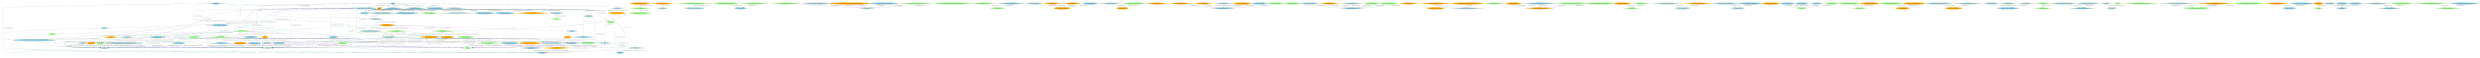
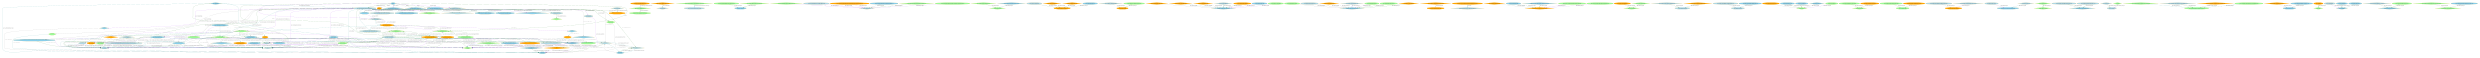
node "rswo:hasPropertyResistance": fillcolor palegreen -> orange
node "rswo:hasPropertyEnergy": fillcolor orange -> skyblue
node "rswo:ObservesVoltage": removed
node "rswo:hasNoseLength": fillcolor orange -> palegreen
node "rswo:MaterialResistanceOfWorkSheetBottom": fillcolor orange -> skyblue
